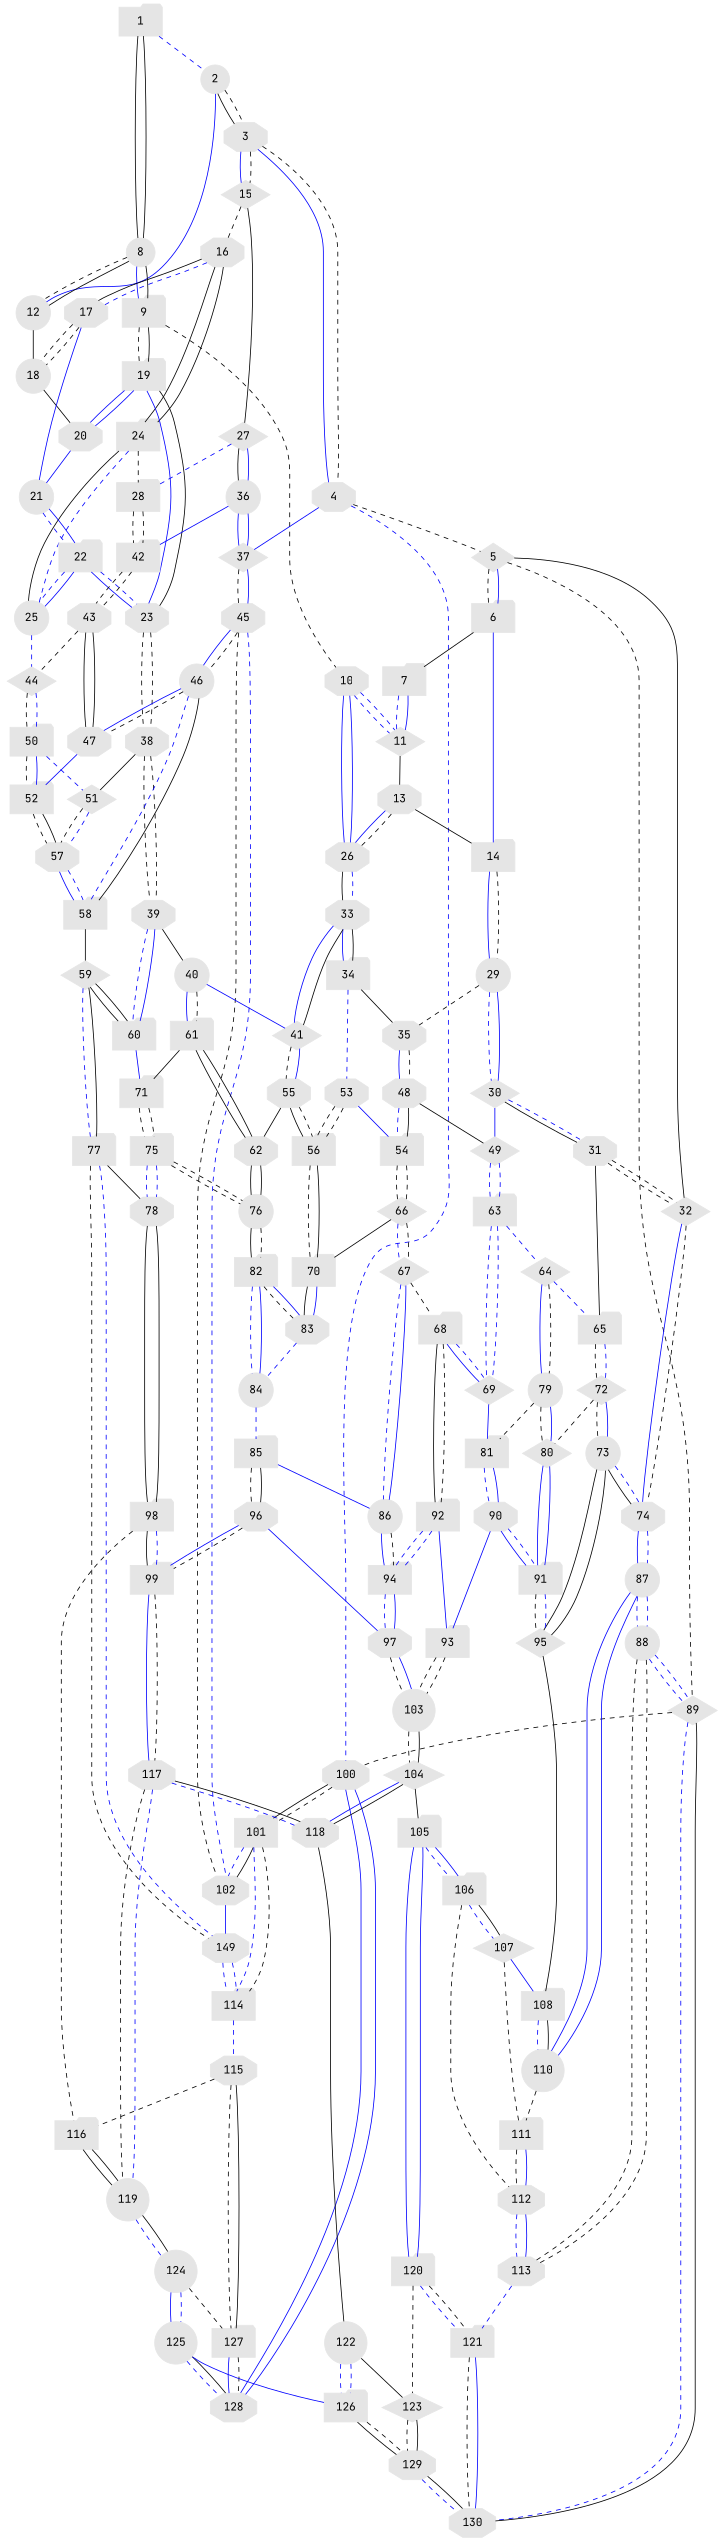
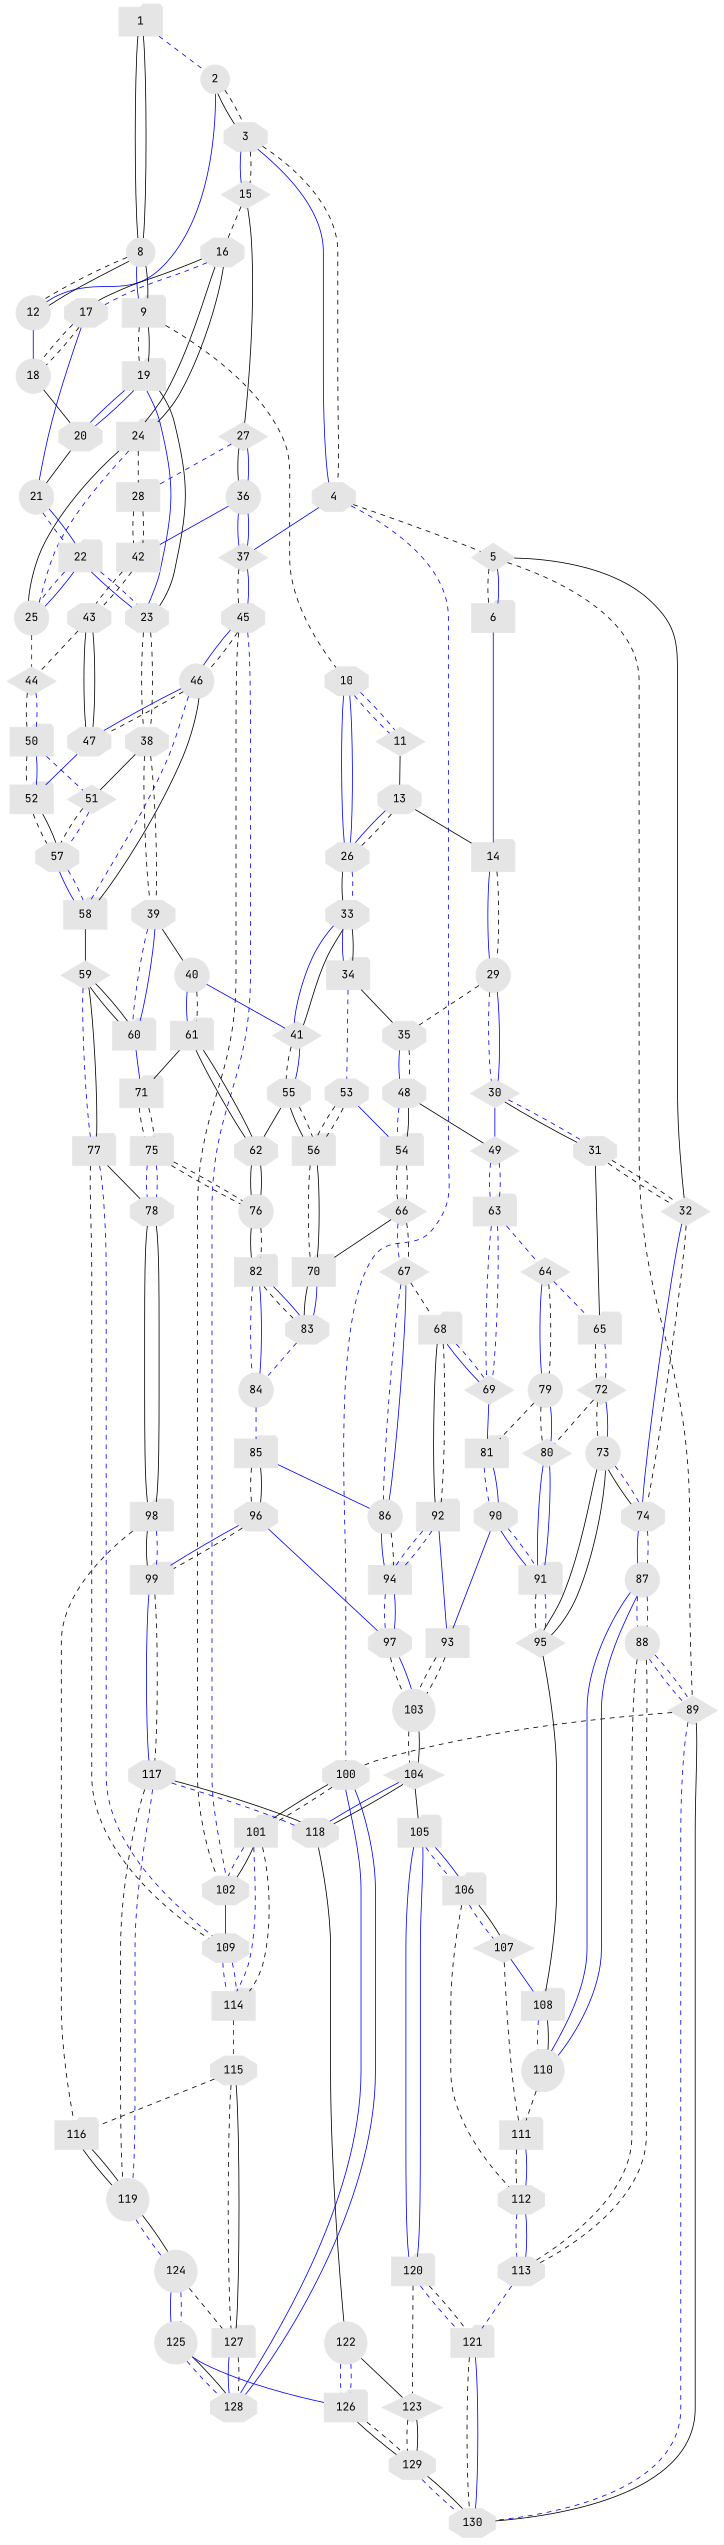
edge "12" -- "18": color black -> blue
edge "20" -- "21": color blue -> black
node "7": removed
node "149": label "149" -> "109"
